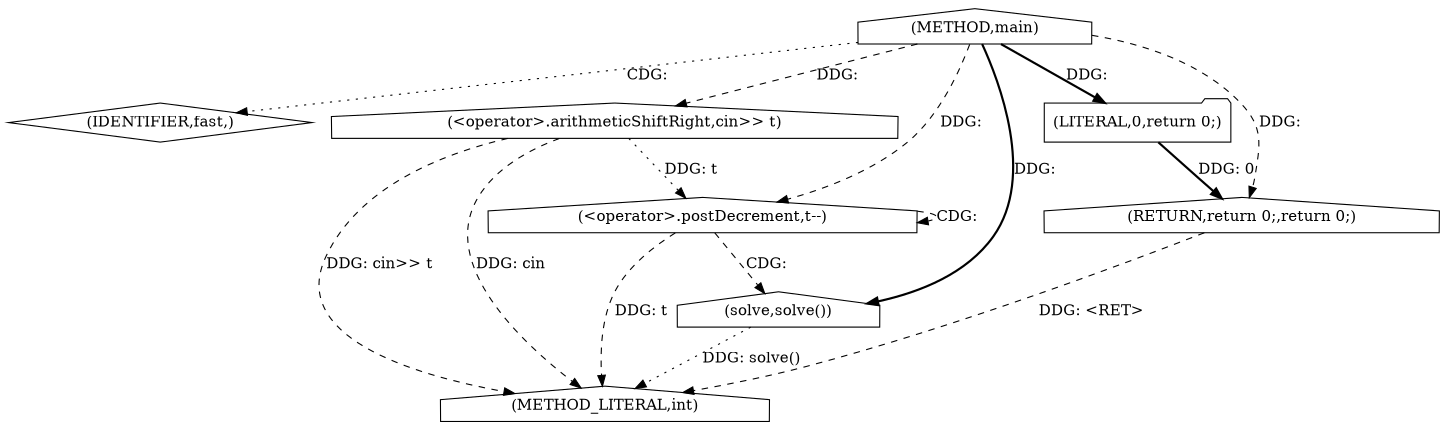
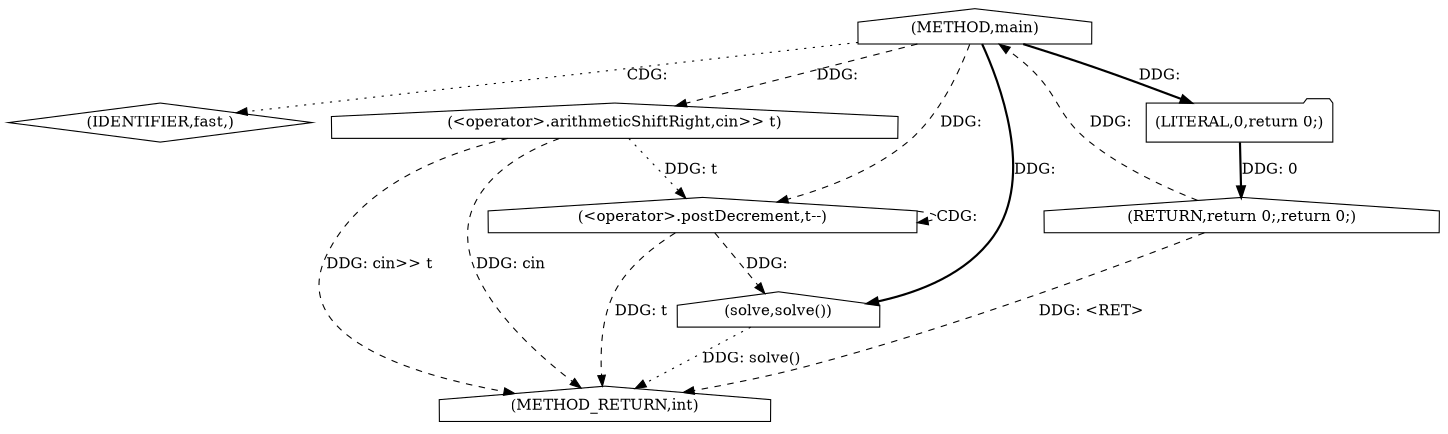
edge "(METHOD,main)" -> "(RETURN,return 0;,return 0;)": reversed
edge "(<operator>.postDecrement,t--)" -> "(solve,solve())": label "CDG: " -> "DDG: "
node "(METHOD_LITERAL,int)": label "(METHOD_LITERAL,int)" -> "(METHOD_RETURN,int)"
